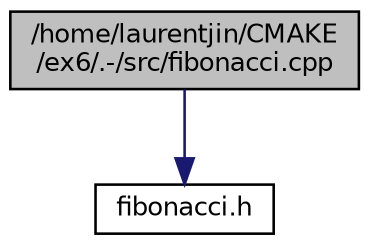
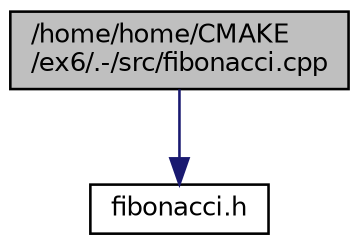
node "/home/laurentjin/CMAKE /ex6/.-/src/fibonacci.cpp": label "/home/laurentjin/CMAKE /ex6/.-/src/fibonacci.cpp" -> "/home/home/CMAKE /ex6/.-/src/fibonacci.cpp"
